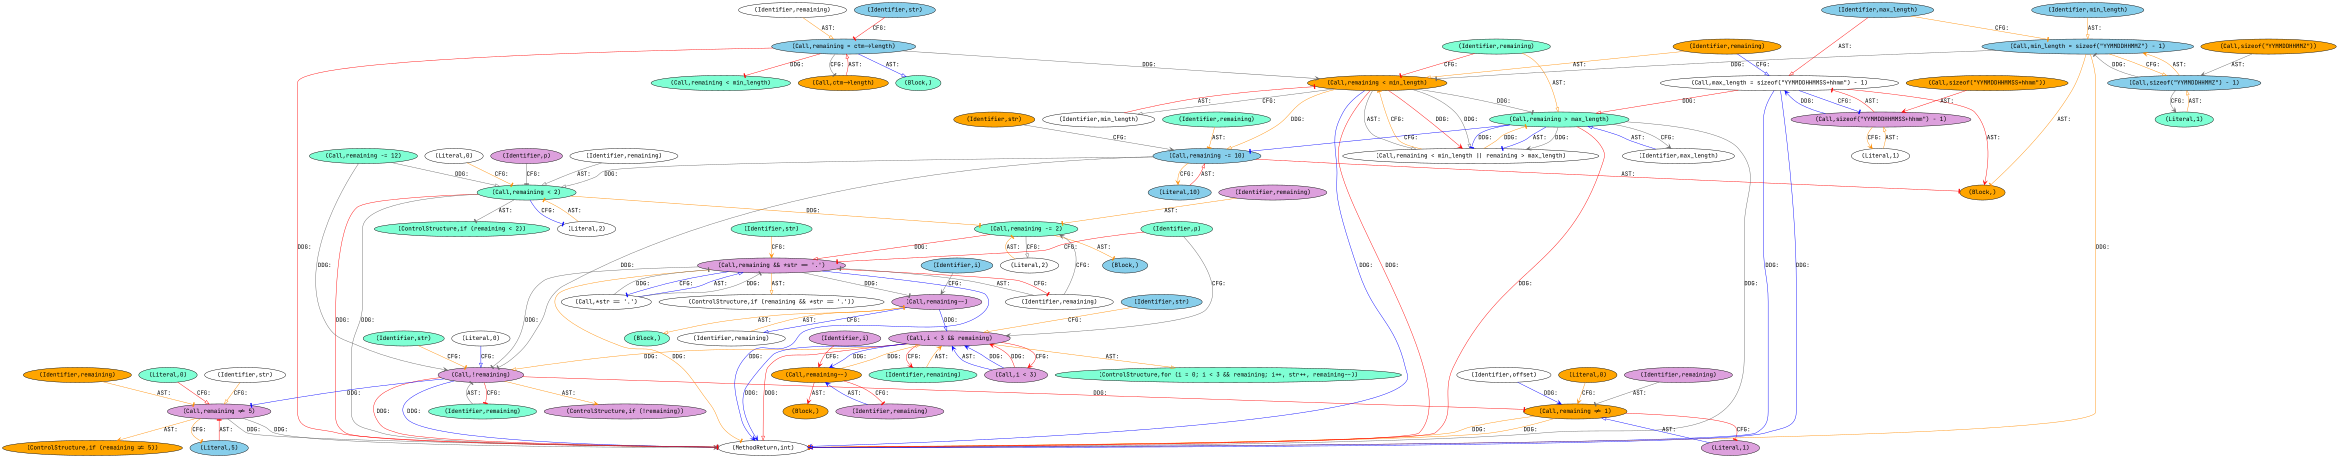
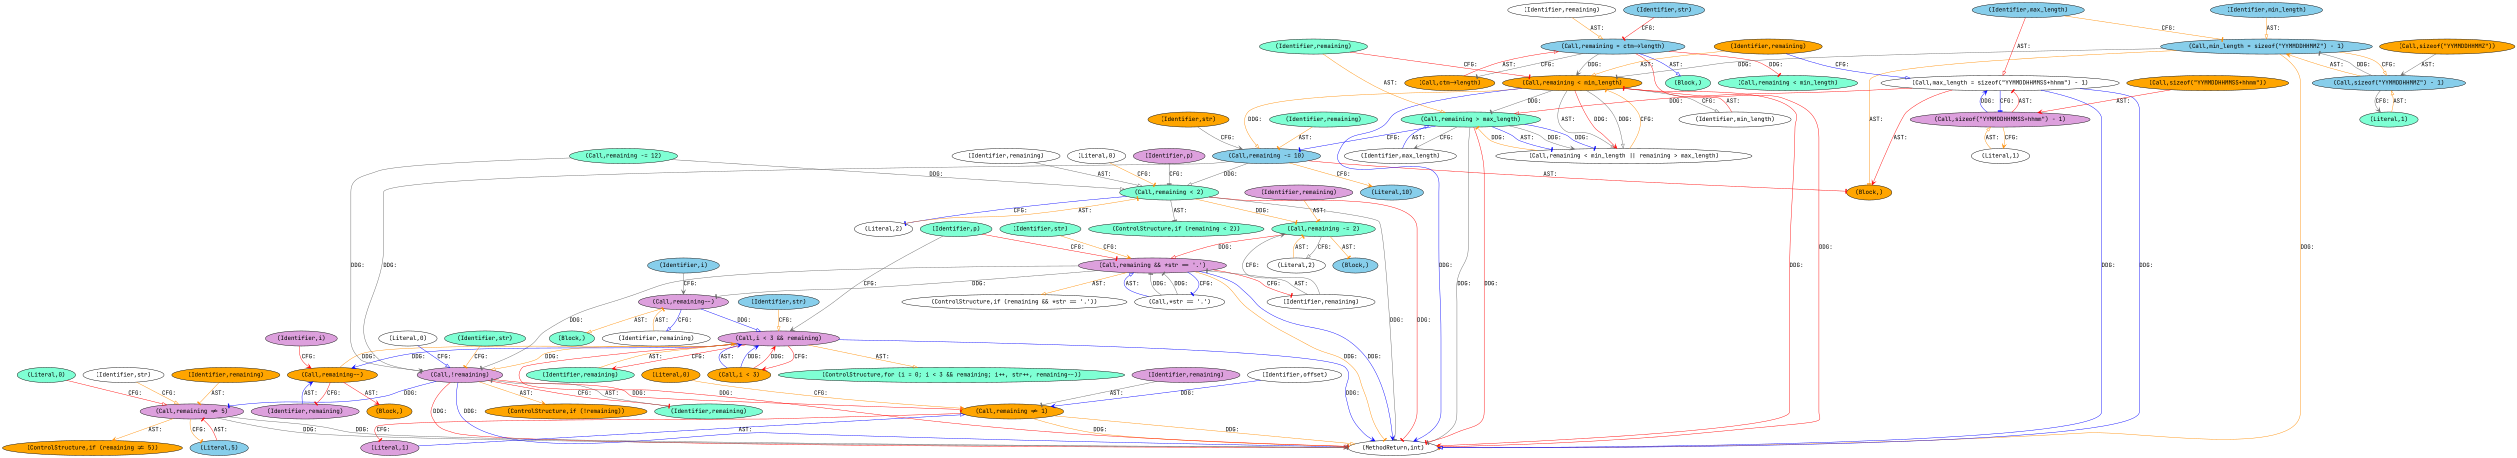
edge "(Literal,10)" -> "(Call,remaining -= 10)": removed, label "AST:"
node "(Call,i < 3)": fillcolor plum -> orange
node "(ControlStructure,if (!remaining))": fillcolor plum -> orange
